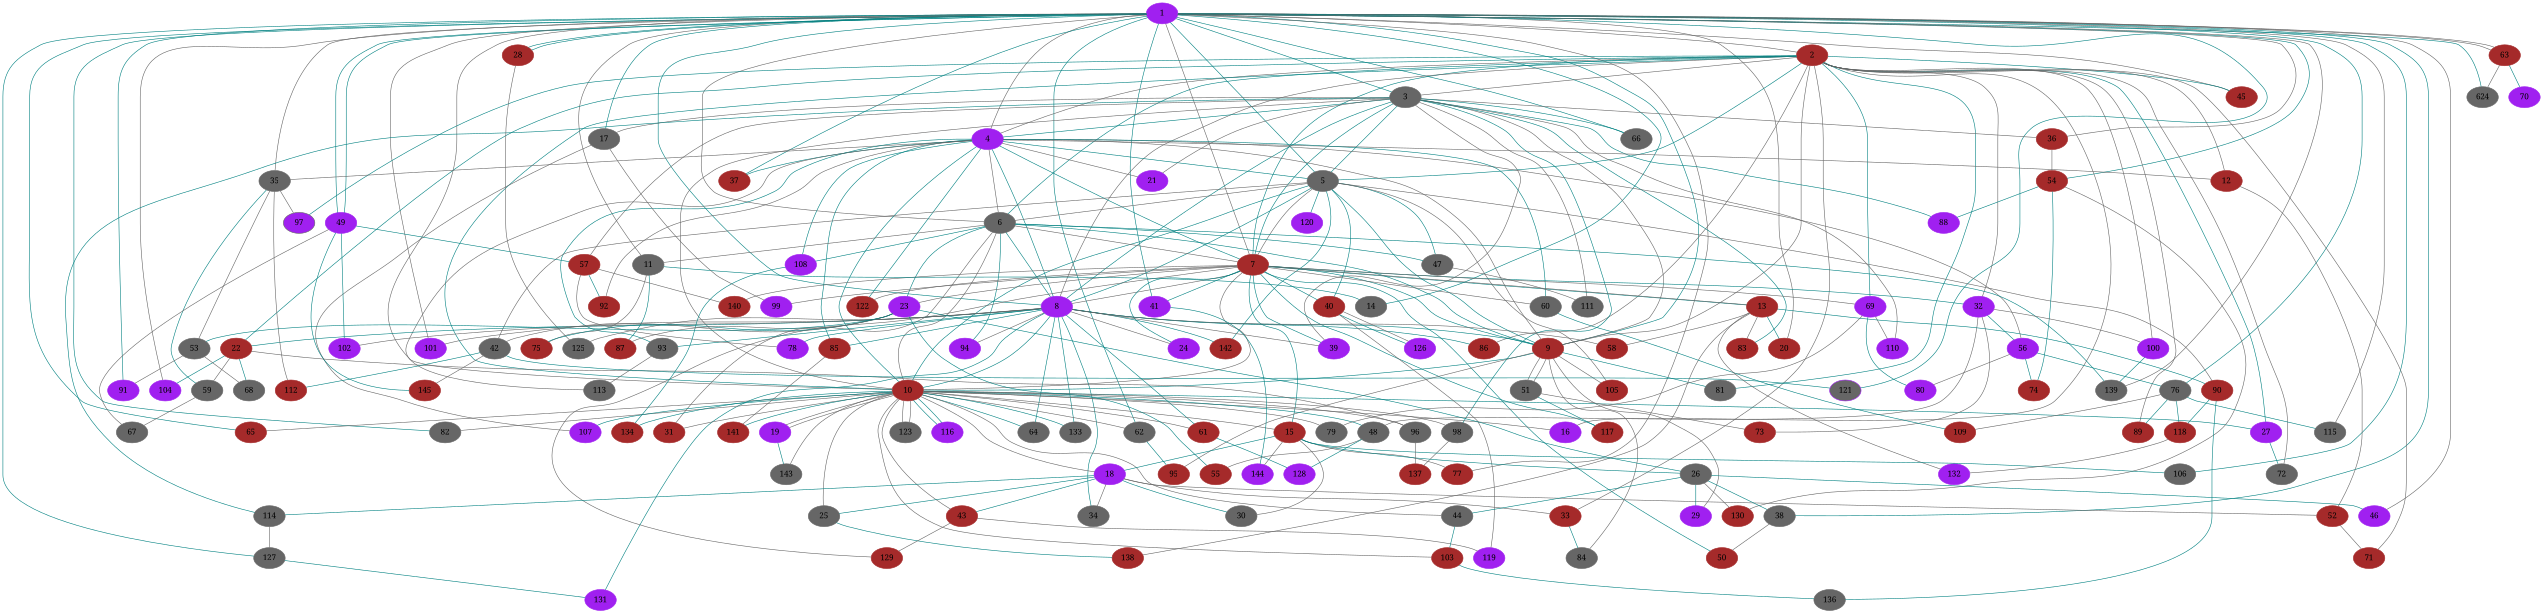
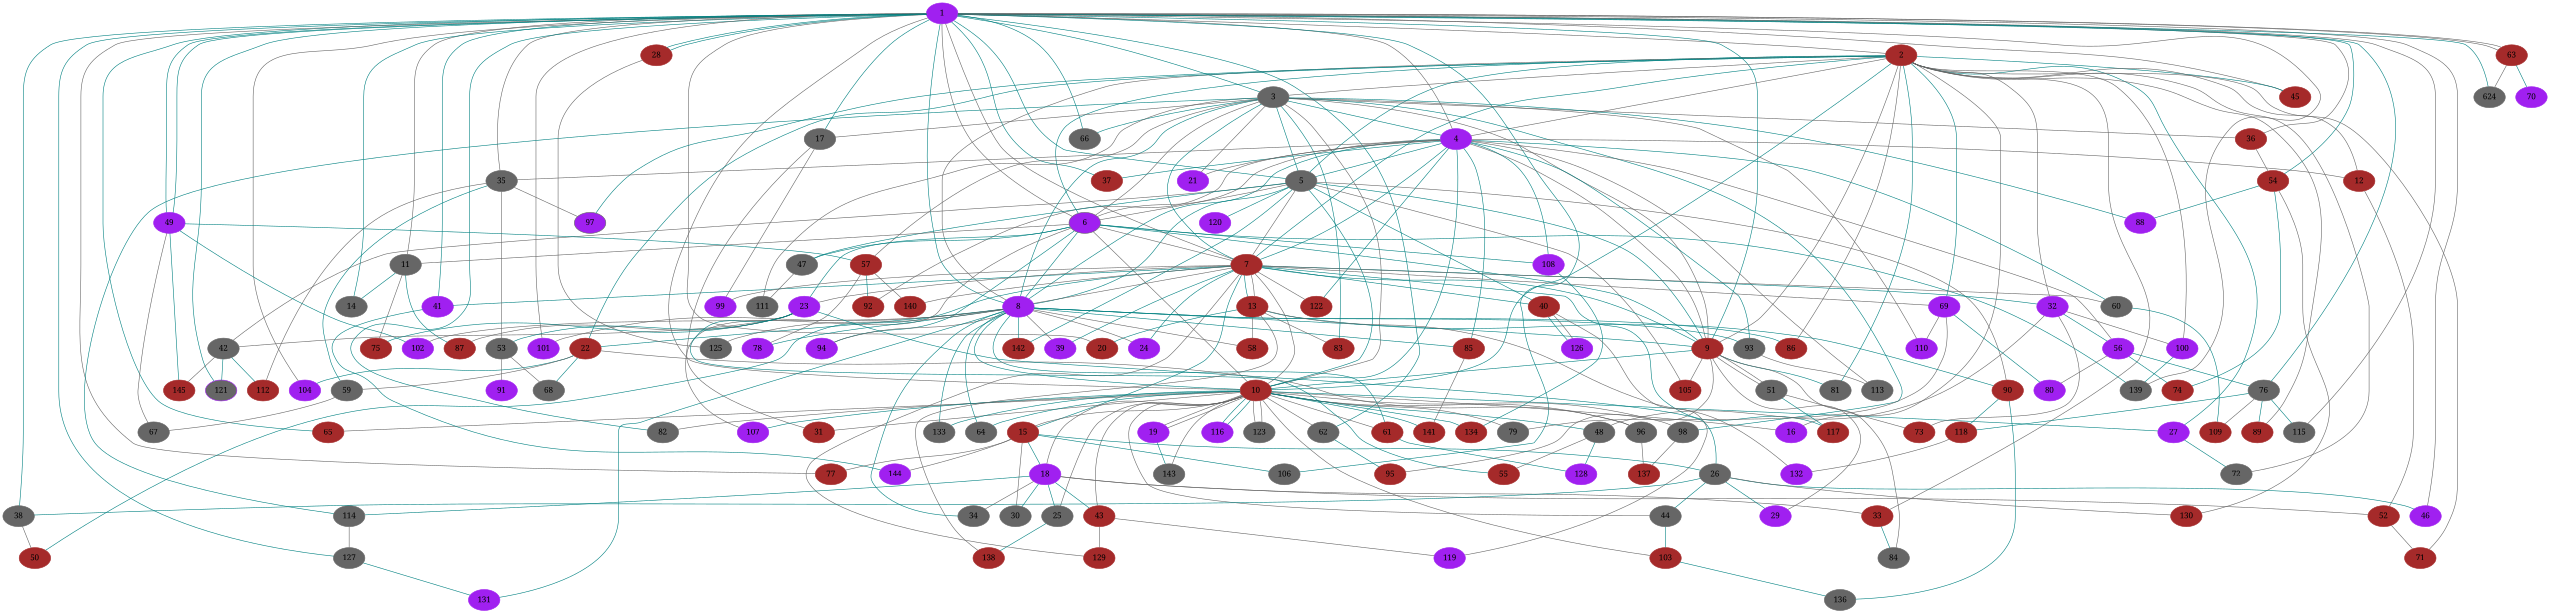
edge "1" -- "91": removed
node "6": fillcolor gray40 -> purple
edge "3" -- "39": now "3" -- "6"
